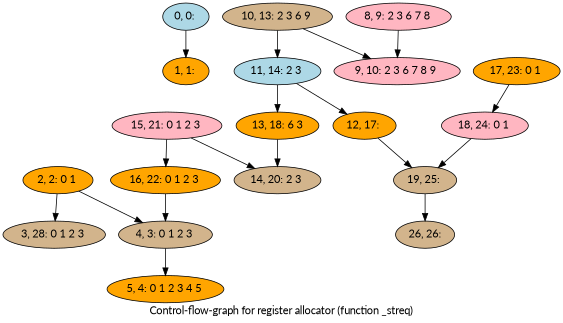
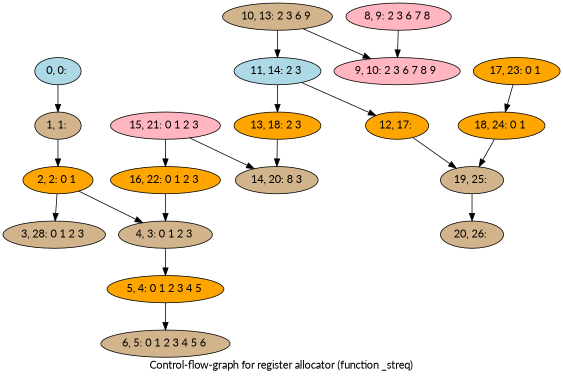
node "1, 1:": fillcolor orange -> tan
node "13, 18: 6 3": label "13, 18: 6 3" -> "13, 18: 2 3"
node "18, 24: 0 1": fillcolor lightpink -> orange
edge "1, 1:" -> "2, 2: 0 1": added
node "14, 20: 2 3": label "14, 20: 2 3" -> "14, 20: 8 3"
node "26, 26:": label "26, 26:" -> "20, 26:"
node "6, 5: 0 1 2 3 4 5 6": added
